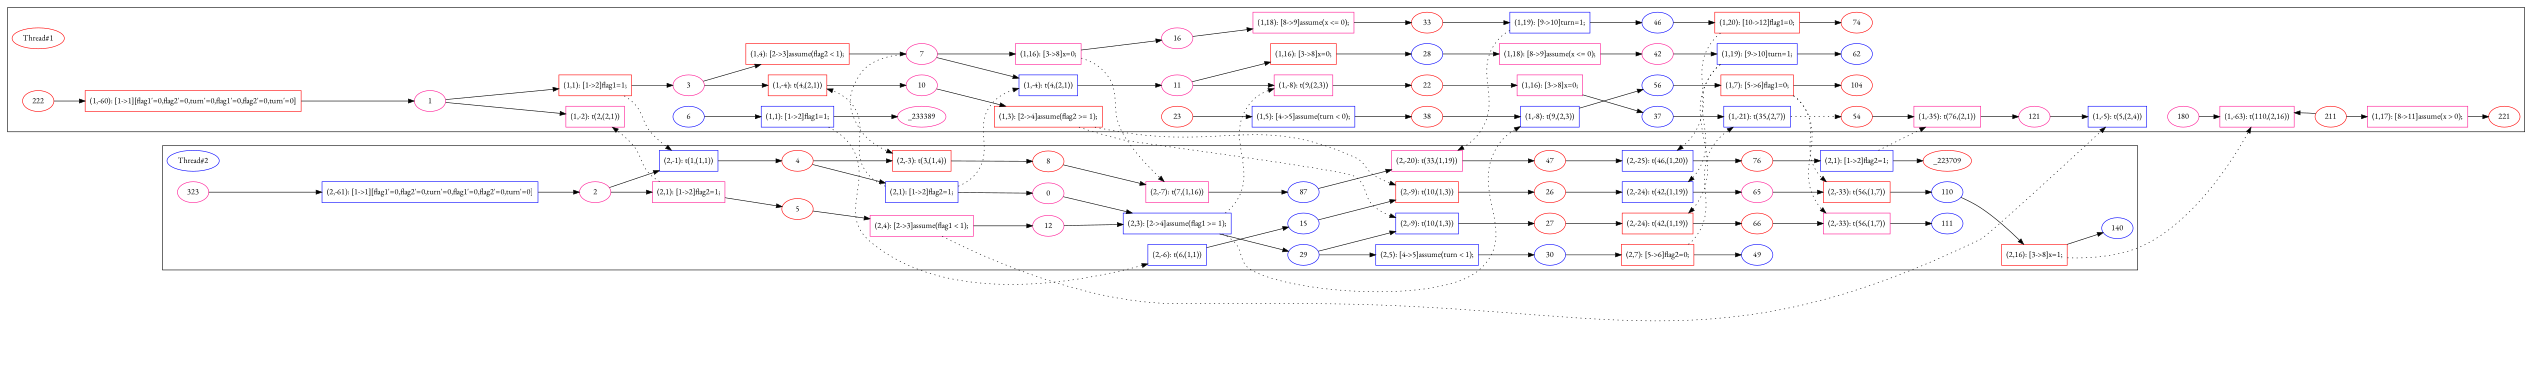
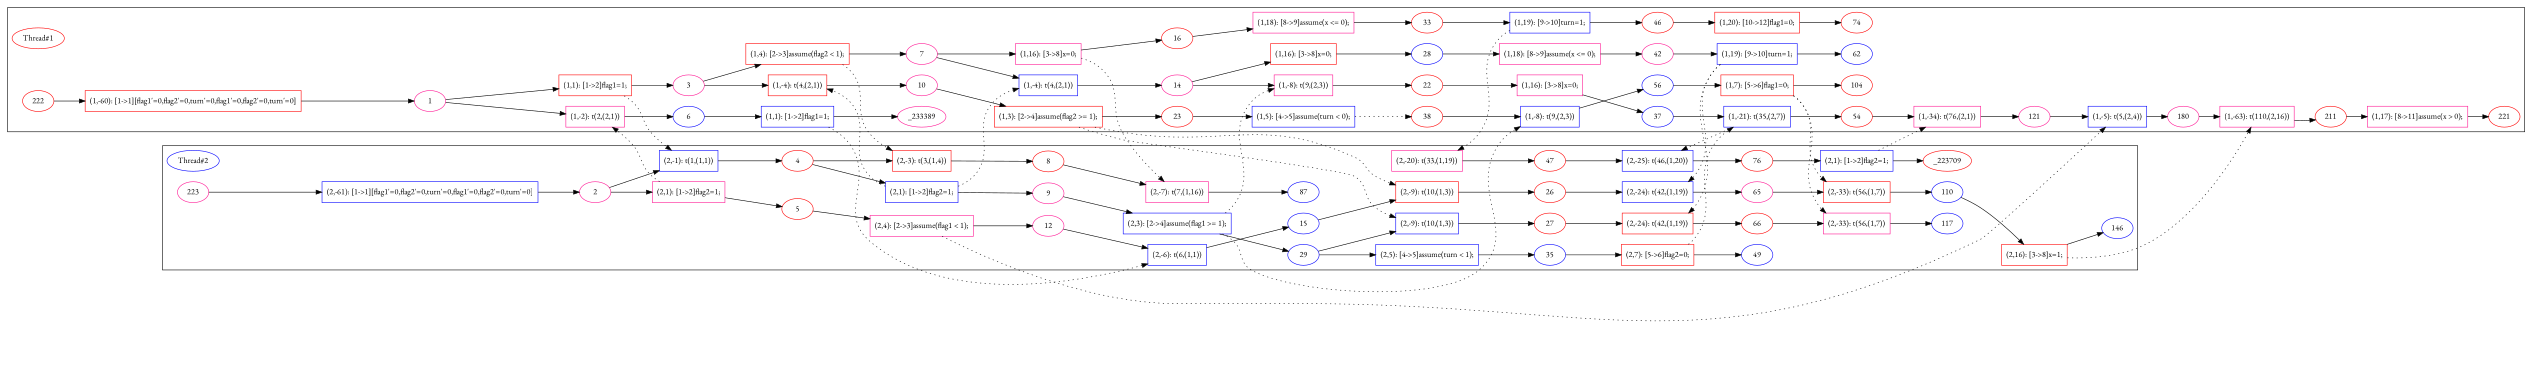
node "46": color blue -> red
node "16": color deeppink -> red
edge "(1,20): [10->12]flag1=0;" -> "(2,-25): t(46,(1,20))": now "(1,-21): t(35,(2,7))" -> "(2,-25): t(46,(1,20))"
node "11": label "11" -> "14"
edge "7" -> "(2,-3): t(3,(1,4))": now "(1,4): [2->3]assume(flag2 < 1);" -> "(2,-3): t(3,(1,4))"
edge "211" -> "(1,-63): t(110,(2,16))": reversed
edge "(1,-2): t(2,(2,1))" -> "6": added
edge "(1,3): [2->4]assume(flag2 >= 1);" -> "23": added
edge "(1,5): [4->5]assume(turn < 0);" -> "38": style solid -> dotted
edge "(1,-21): t(35,(2,7))" -> "54": style dotted -> solid
node "(1,-35): t(76,(2,1))": label "(1,-35): t(76,(2,1))" -> "(1,-34): t(76,(2,1))"
edge "(1,-5): t(5,(2,4))" -> "180": added
edge "87" -> "(2,-20): t(33,(1,19))": removed
node "323": label "323" -> "223"
node "0": label "0" -> "9"
node "111": label "111" -> "117"
edge "12" -> "(2,3): [2->4]assume(flag1 >= 1);": now "12" -> "(2,-6): t(6,(1,1))"
node "140": label "140" -> "146"
node "30": label "30" -> "35"
